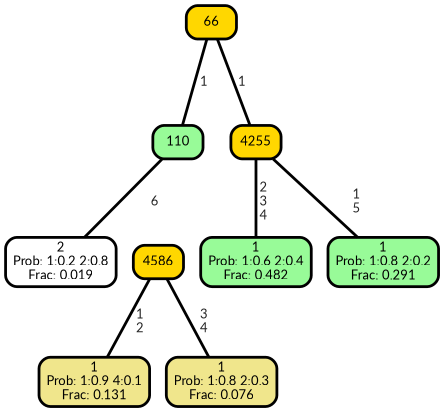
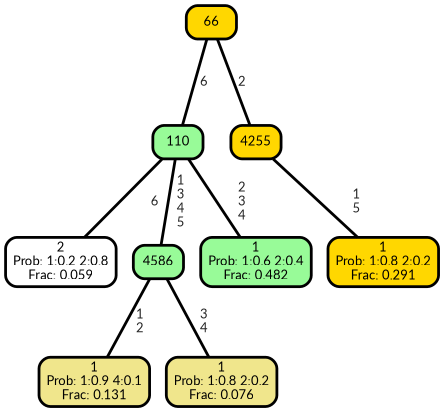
edge "66" -- "110": label " 1" -> " 6"
edge "66" -- "4255": label " 1" -> " 2"
edge "4255" -- "1 Prob: 1:0.6 2:0.4 Frac: 0.482": now "110" -- "1 Prob: 1:0.6 2:0.4 Frac: 0.482"
edge "110" -- "4586": added, label "1 3 4 5"
node "2 Prob: 1:0.2 2:0.8 Frac: 0.019": label "2 Prob: 1:0.2 2:0.8 Frac: 0.019" -> "2 Prob: 1:0.2 2:0.8 Frac: 0.059"
node "4586": fillcolor gold -> palegreen
node "1 Prob: 1:0.8 2:0.2 Frac: 0.291": fillcolor palegreen -> gold
node "1 Prob: 1:0.8 2:0.3 Frac: 0.076": label "1 Prob: 1:0.8 2:0.3 Frac: 0.076" -> "1 Prob: 1:0.8 2:0.2 Frac: 0.076"
